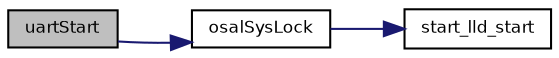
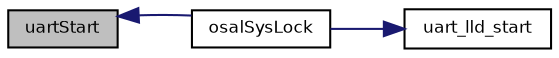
node "start_lld_start": label "start_lld_start" -> "uart_lld_start"
edge "uartStart" -> "osalSysLock": reversed
